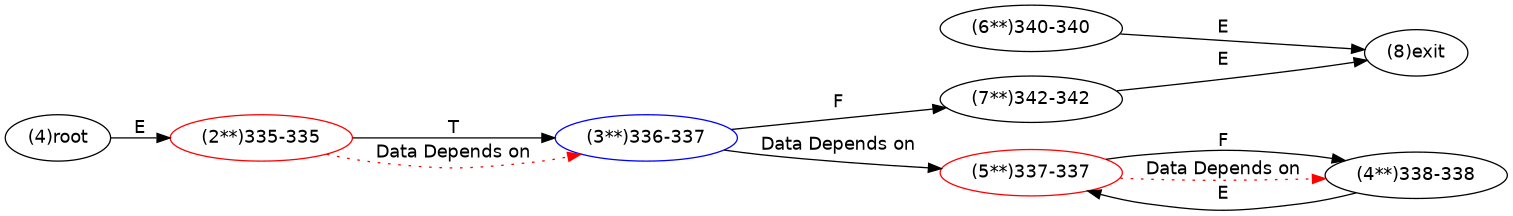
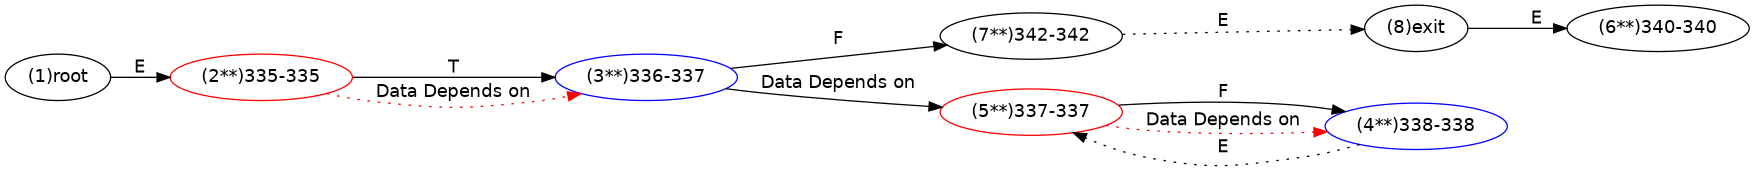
edge "(6**)340-340" -> "(8)exit": reversed
edge "(7**)342-342" -> "(8)exit": style solid -> dotted
node "(4)root": label "(4)root" -> "(1)root"
node "(4**)338-338": color black -> blue
edge "(4**)338-338" -> "(5**)337-337": style solid -> dotted
